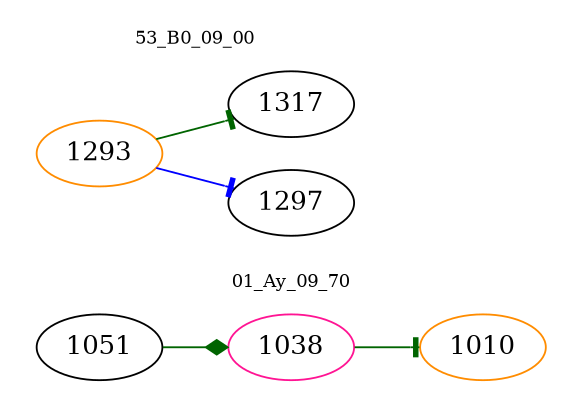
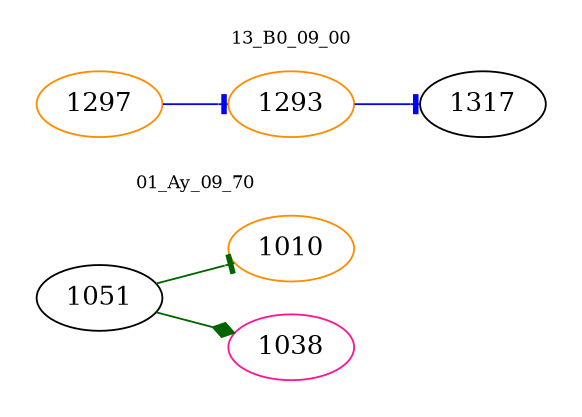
cluster "53_B0_09_00": label "53_B0_09_00" -> "13_B0_09_00"
edge "1293" -> "1317": color darkgreen -> blue
edge "1293" -> "1297": reversed
node "1297": color black -> darkorange
edge "1038" -> "1010": now "1051" -> "1010"
